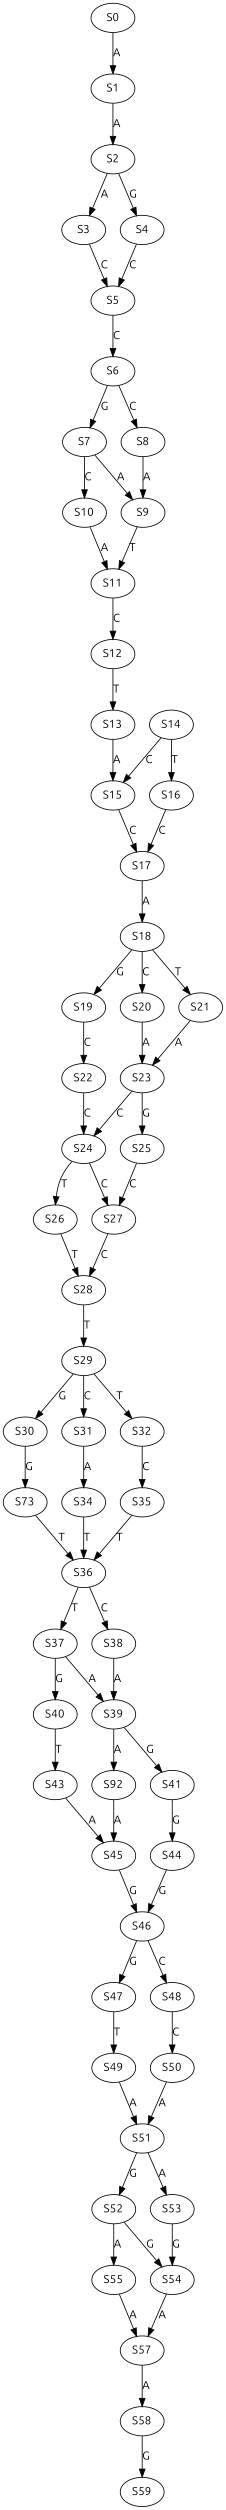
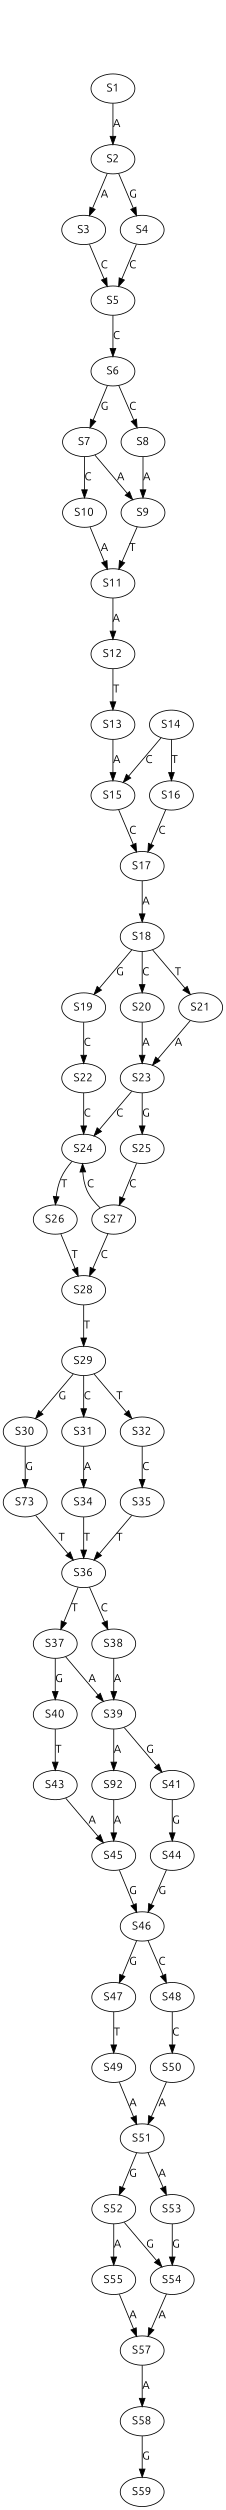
node "S0": removed
edge "S11" -> "S12": label "C" -> "A"
edge "S24" -> "S27": reversed
